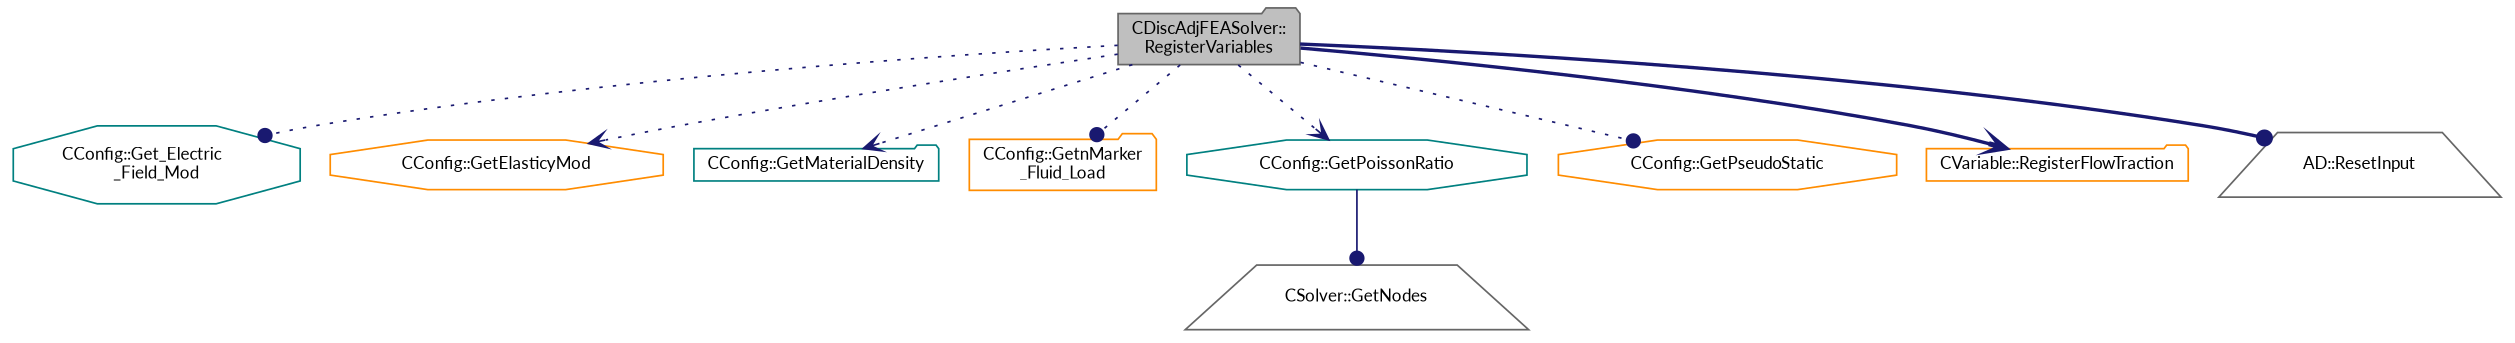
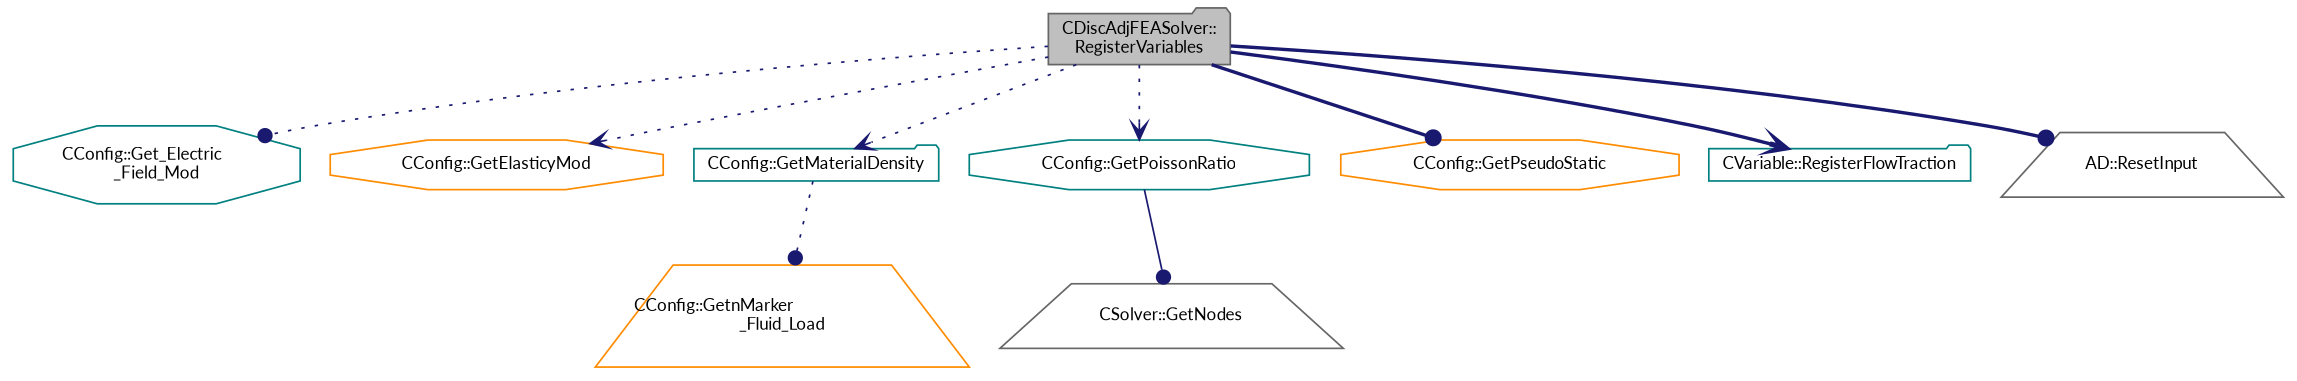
edge "CDiscAdjFEASolver:: RegisterVariables" -> "CConfig::GetnMarker _Fluid_Load": now "CConfig::GetMaterialDensity" -> "CConfig::GetnMarker _Fluid_Load"
edge "CDiscAdjFEASolver:: RegisterVariables" -> "CConfig::GetPseudoStatic": style dotted -> bold
node "CConfig::GetnMarker _Fluid_Load": shape folder -> trapezium
node "CVariable::RegisterFlowTraction": color darkorange -> teal
